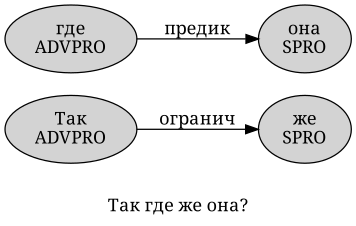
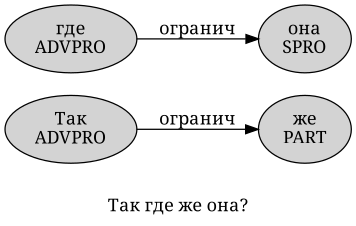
edge "где ADVPRO" -> "она SPRO": label "предик" -> "огранич"
node "же SPRO": label "же SPRO" -> "же PART"
